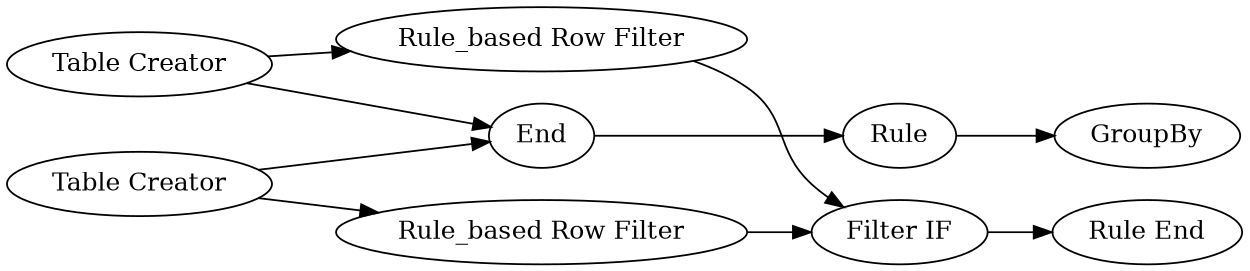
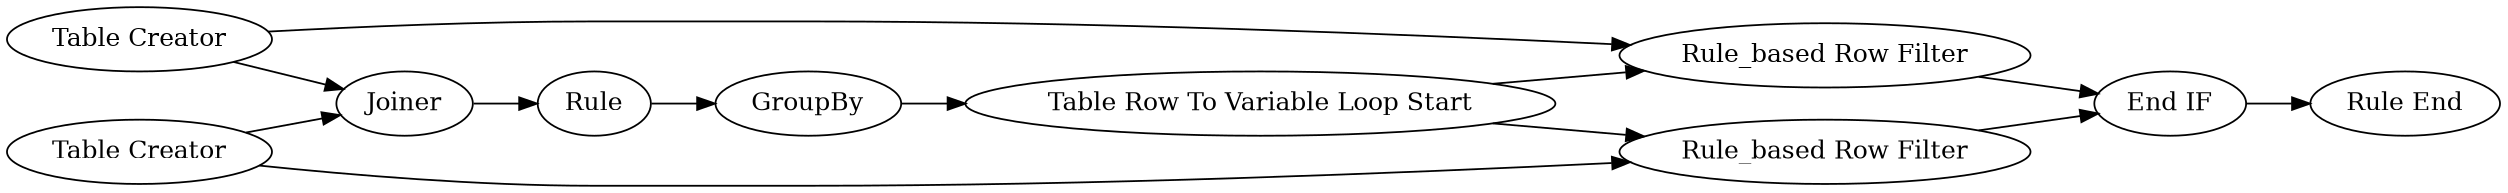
node "Table Row To Variable Loop Start": added
node "End": label "End" -> "Joiner"
node "Filter IF": label "Filter IF" -> "End IF"
